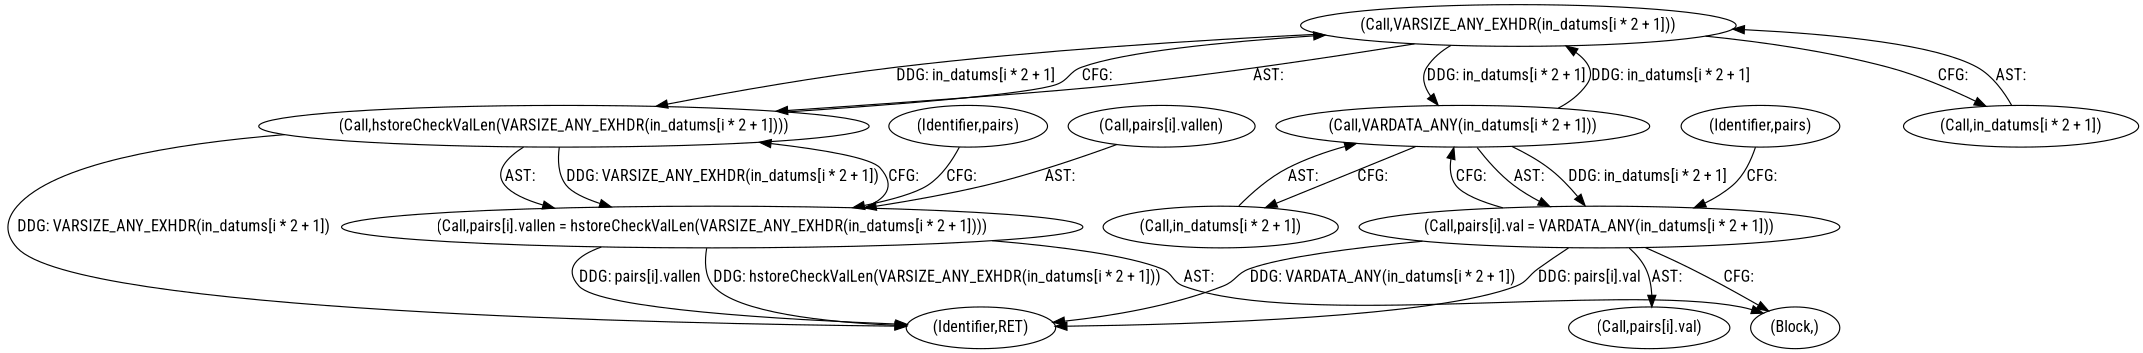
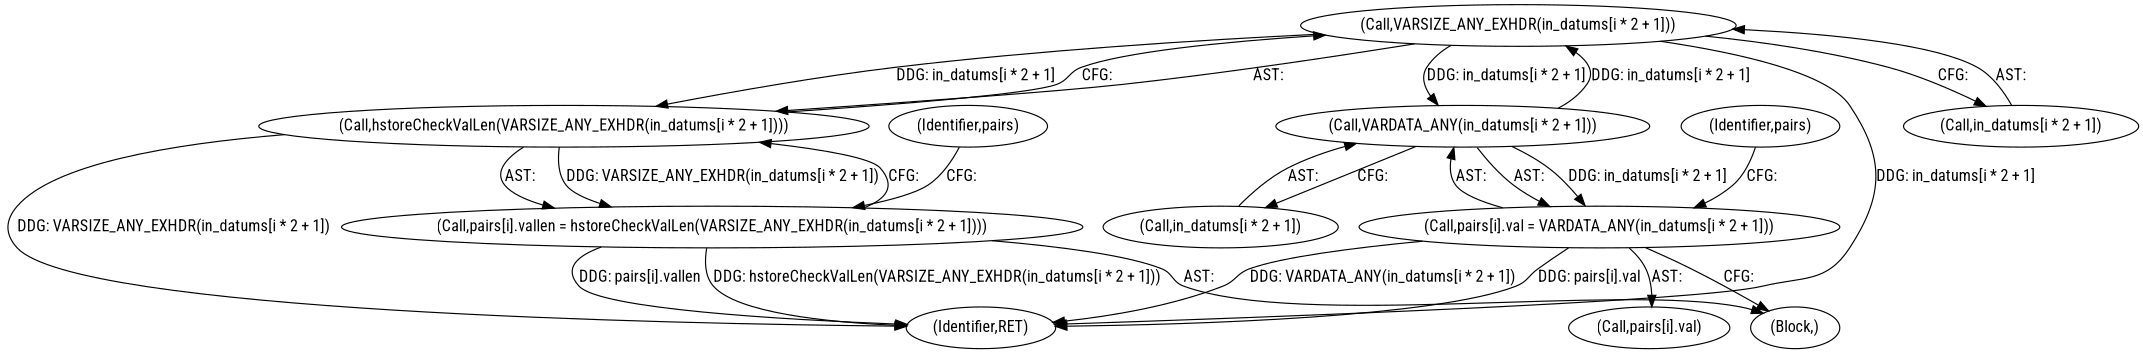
node "(Call,pairs[i].vallen)": removed
edge "(Call,pairs[i].val = VARDATA_ANY(in_datums[i * 2 + 1]))" -> "(Call,VARDATA_ANY(in_datums[i * 2 + 1]))": label "CFG: " -> "AST: "
edge "(Call,VARSIZE_ANY_EXHDR(in_datums[i * 2 + 1]))" -> "(Identifier,RET)": added, label "DDG: in_datums[i * 2 + 1]"
